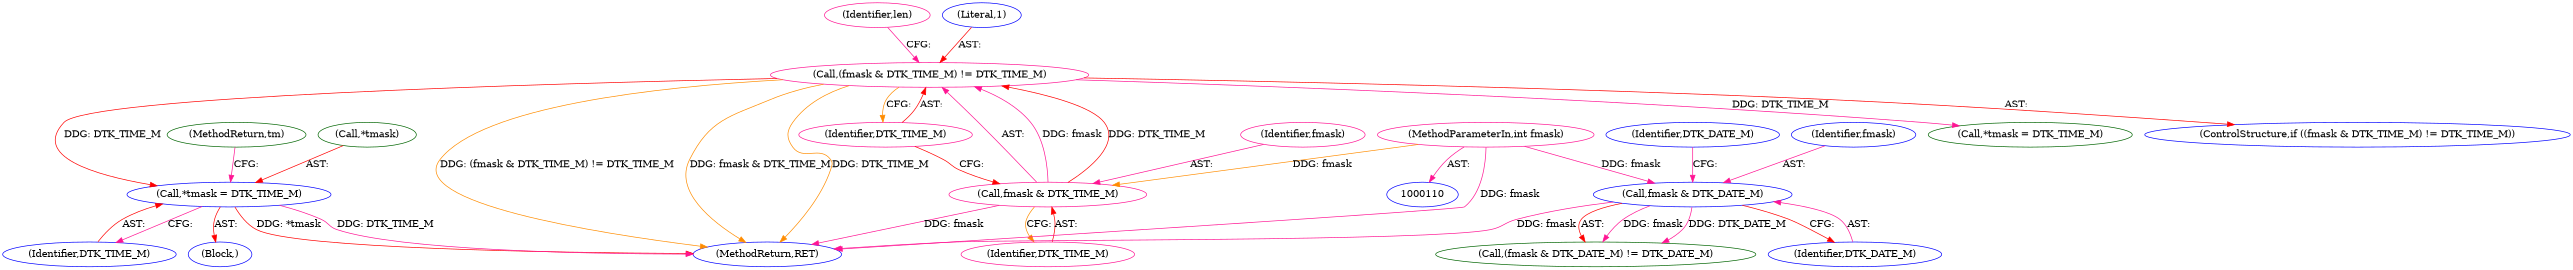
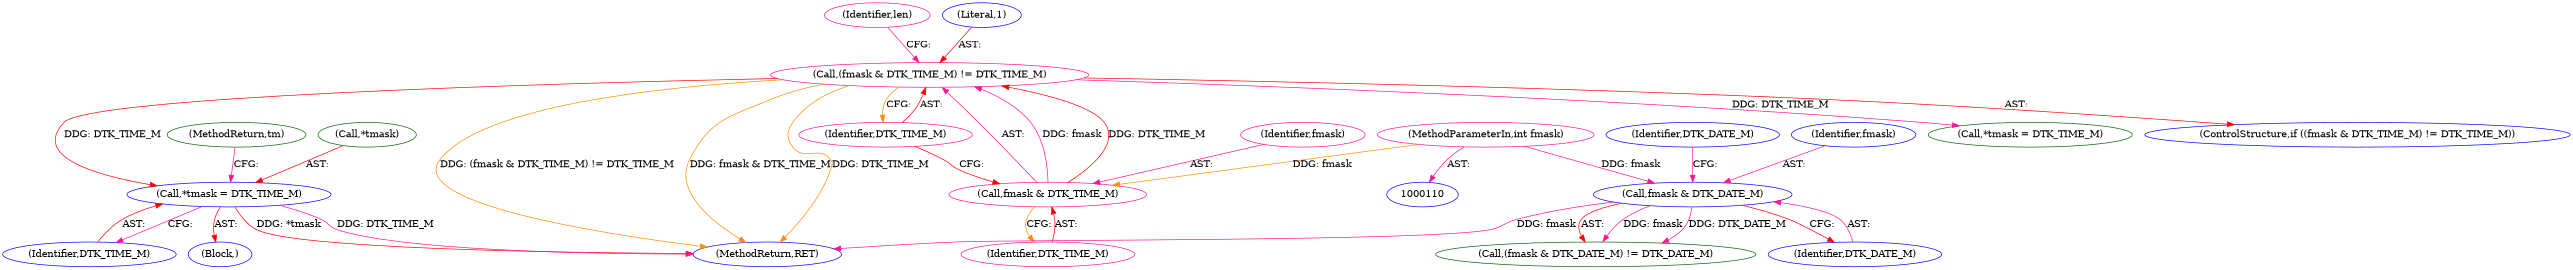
edge "(Call,fmask & DTK_TIME_M)" -> "(MethodReturn,RET)": removed, label "DDG: fmask"
edge "(MethodParameterIn,int fmask)" -> "(MethodReturn,RET)": removed, label "DDG: fmask"
